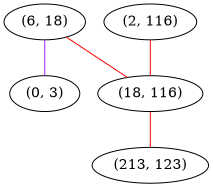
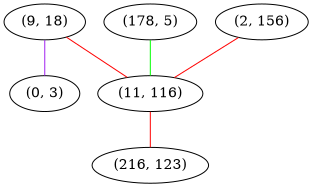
node "(6, 18)": label "(6, 18)" -> "(9, 18)"
node "(178, 5)": added
node "(2, 116)": label "(2, 116)" -> "(2, 156)"
node "(18, 116)": label "(18, 116)" -> "(11, 116)"
node "(213, 123)": label "(213, 123)" -> "(216, 123)"
